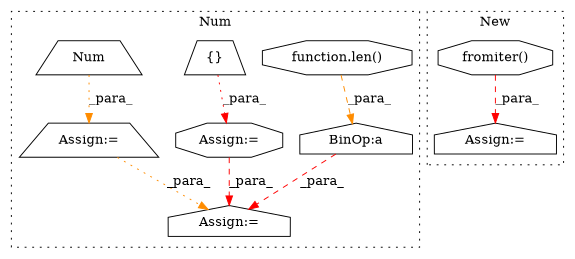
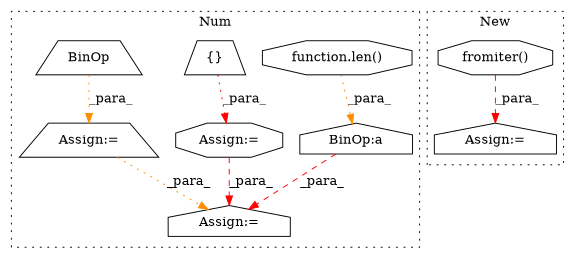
node "Num": label "Num" -> "BinOp"
edge "function.len()" -> "BinOp:a": style dashed -> dotted
